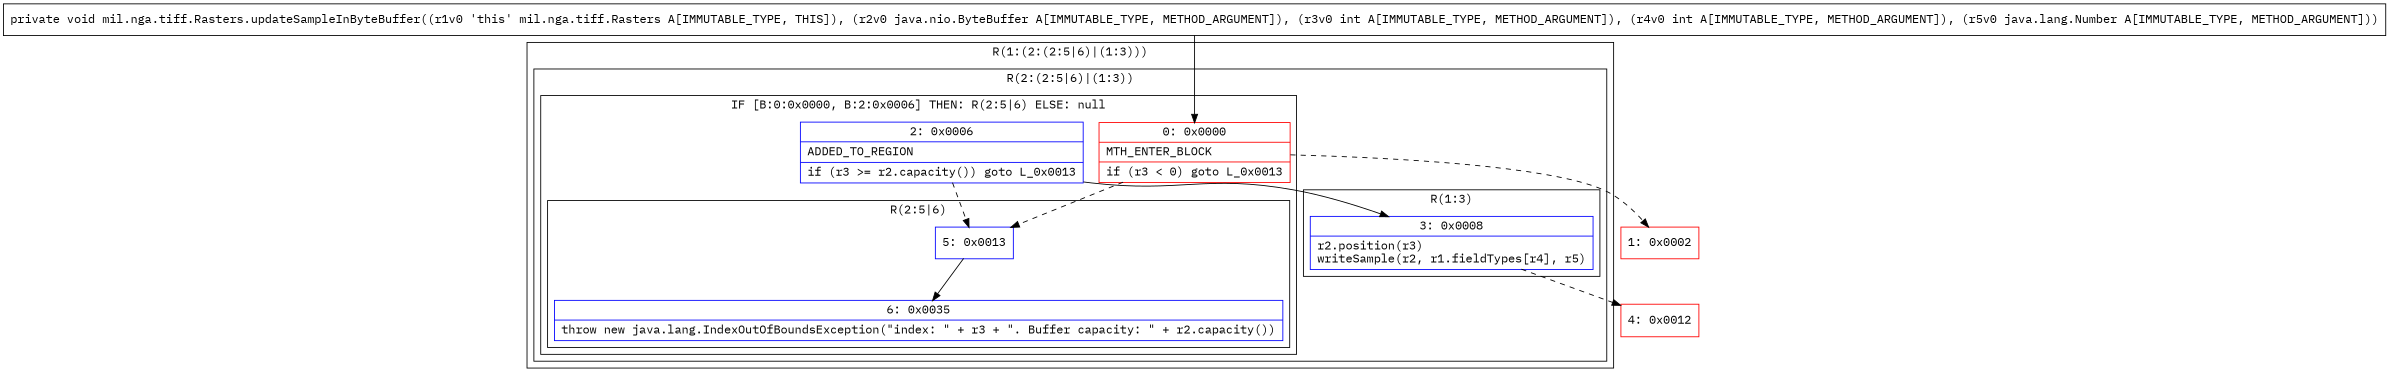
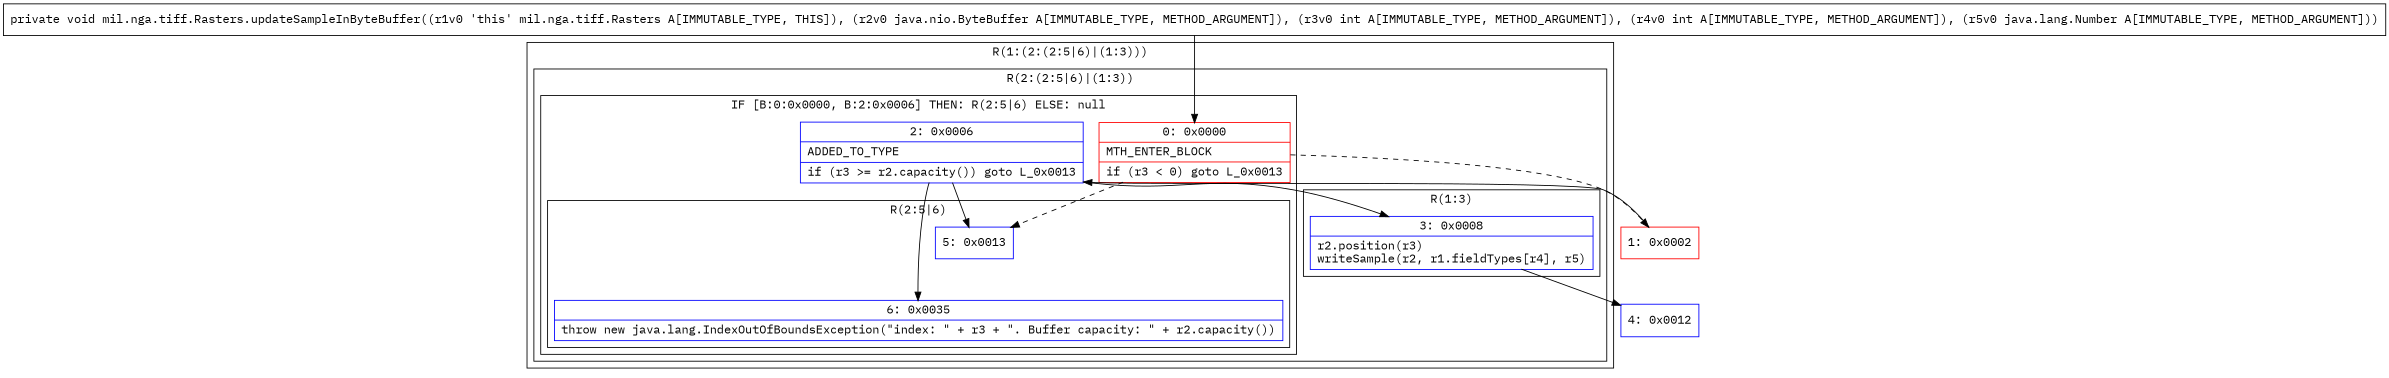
node "2: 0x0006": text "ADDED_TO_REGION" -> "ADDED_TO_TYPE"
edge "1: 0x0002" -> "2: 0x0006": added
edge "2: 0x0006" -> "5: 0x0013": style dashed -> solid
edge "5: 0x0013" -> "6: 0x0035": now "2: 0x0006" -> "6: 0x0035"
edge "3: 0x0008" -> "4: 0x0012": style dashed -> solid
node "4: 0x0012": color red -> blue
